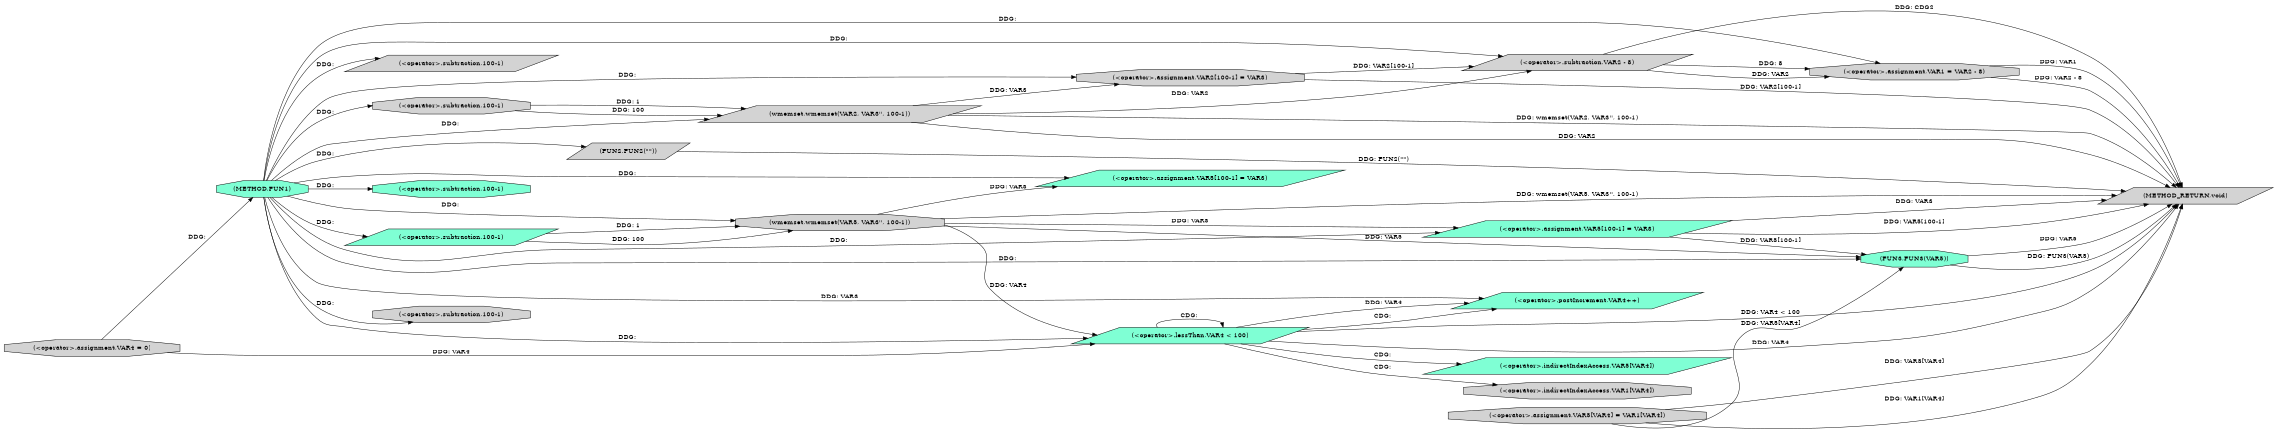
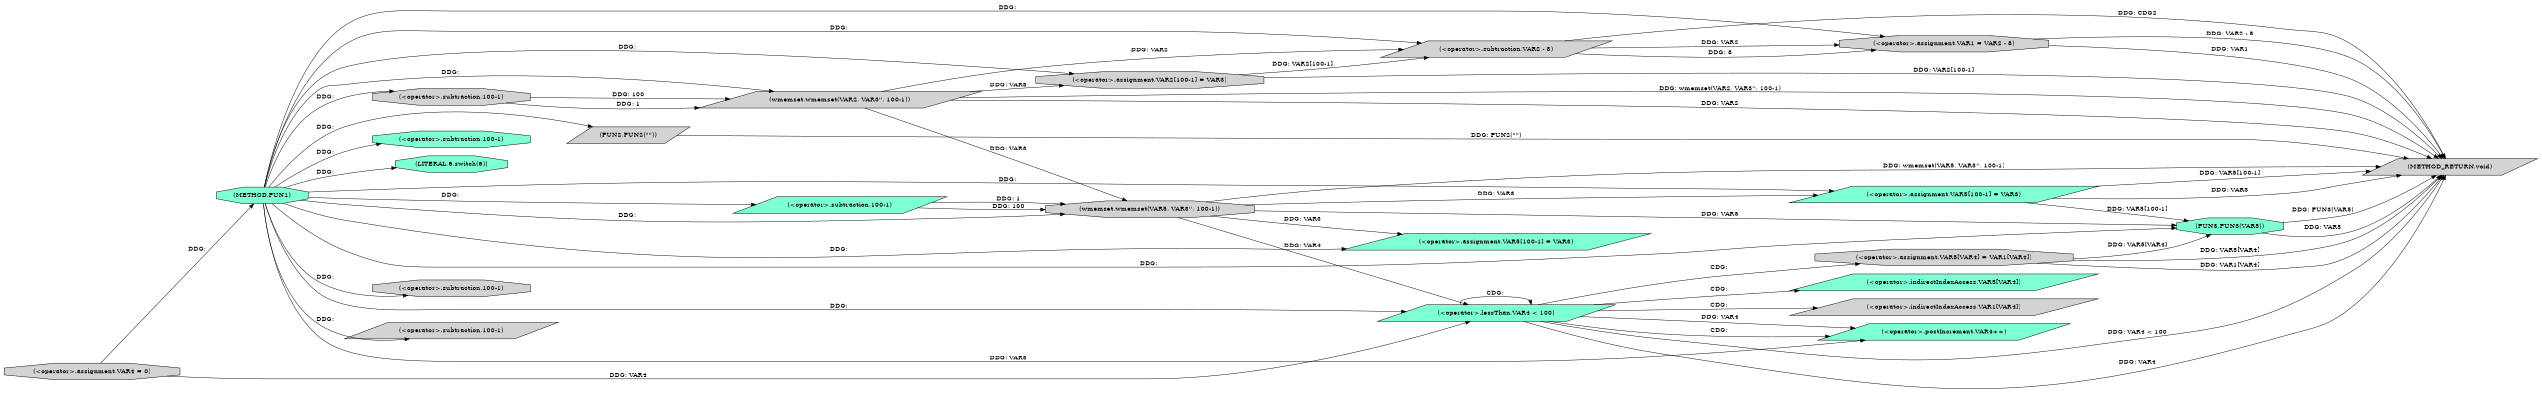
edge "(wmemset,wmemset(VAR2, VAR3'', 100-1))" -> "(wmemset,wmemset(VAR5, VAR3'', 100-1))": added, label "DDG: VAR3"
node "(LITERAL,6,switch(6))": added
edge "(<operator>.lessThan,VAR4 < 100)" -> "(<operator>.assignment,VAR5[VAR4] = VAR1[VAR4])": added, label "CDG:"
node "(<operator>.indirectIndexAccess,VAR1[VAR4])": shape octagon -> parallelogram
